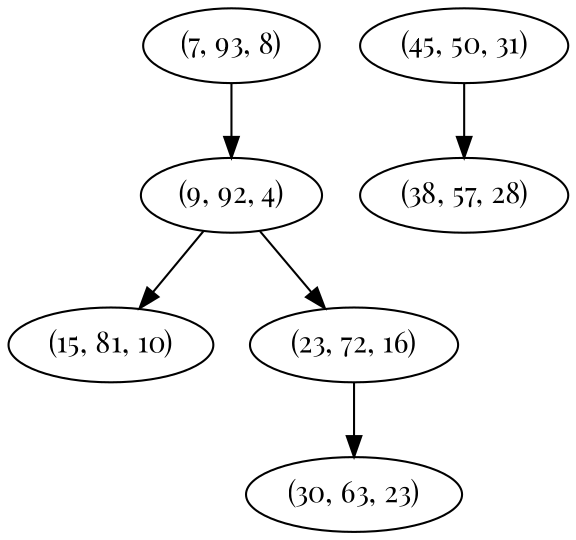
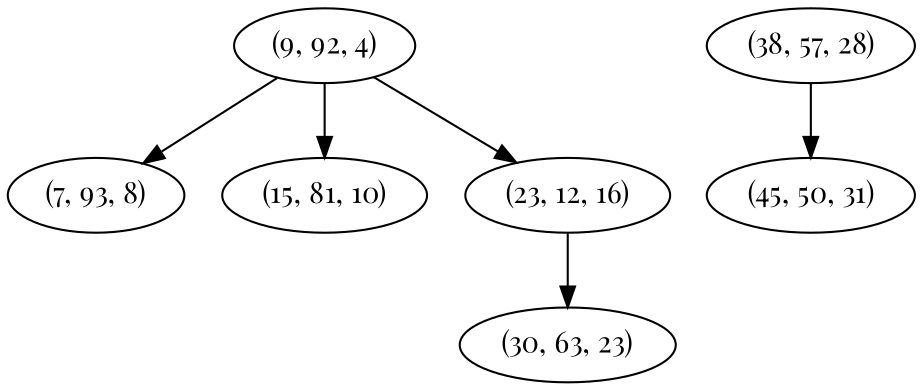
edge "(7, 93, 8)" -> "(9, 92, 4)": reversed
edge "(45, 50, 31)" -> "(38, 57, 28)": reversed
node "(23, 72, 16)": label "(23, 72, 16)" -> "(23, 12, 16)"
